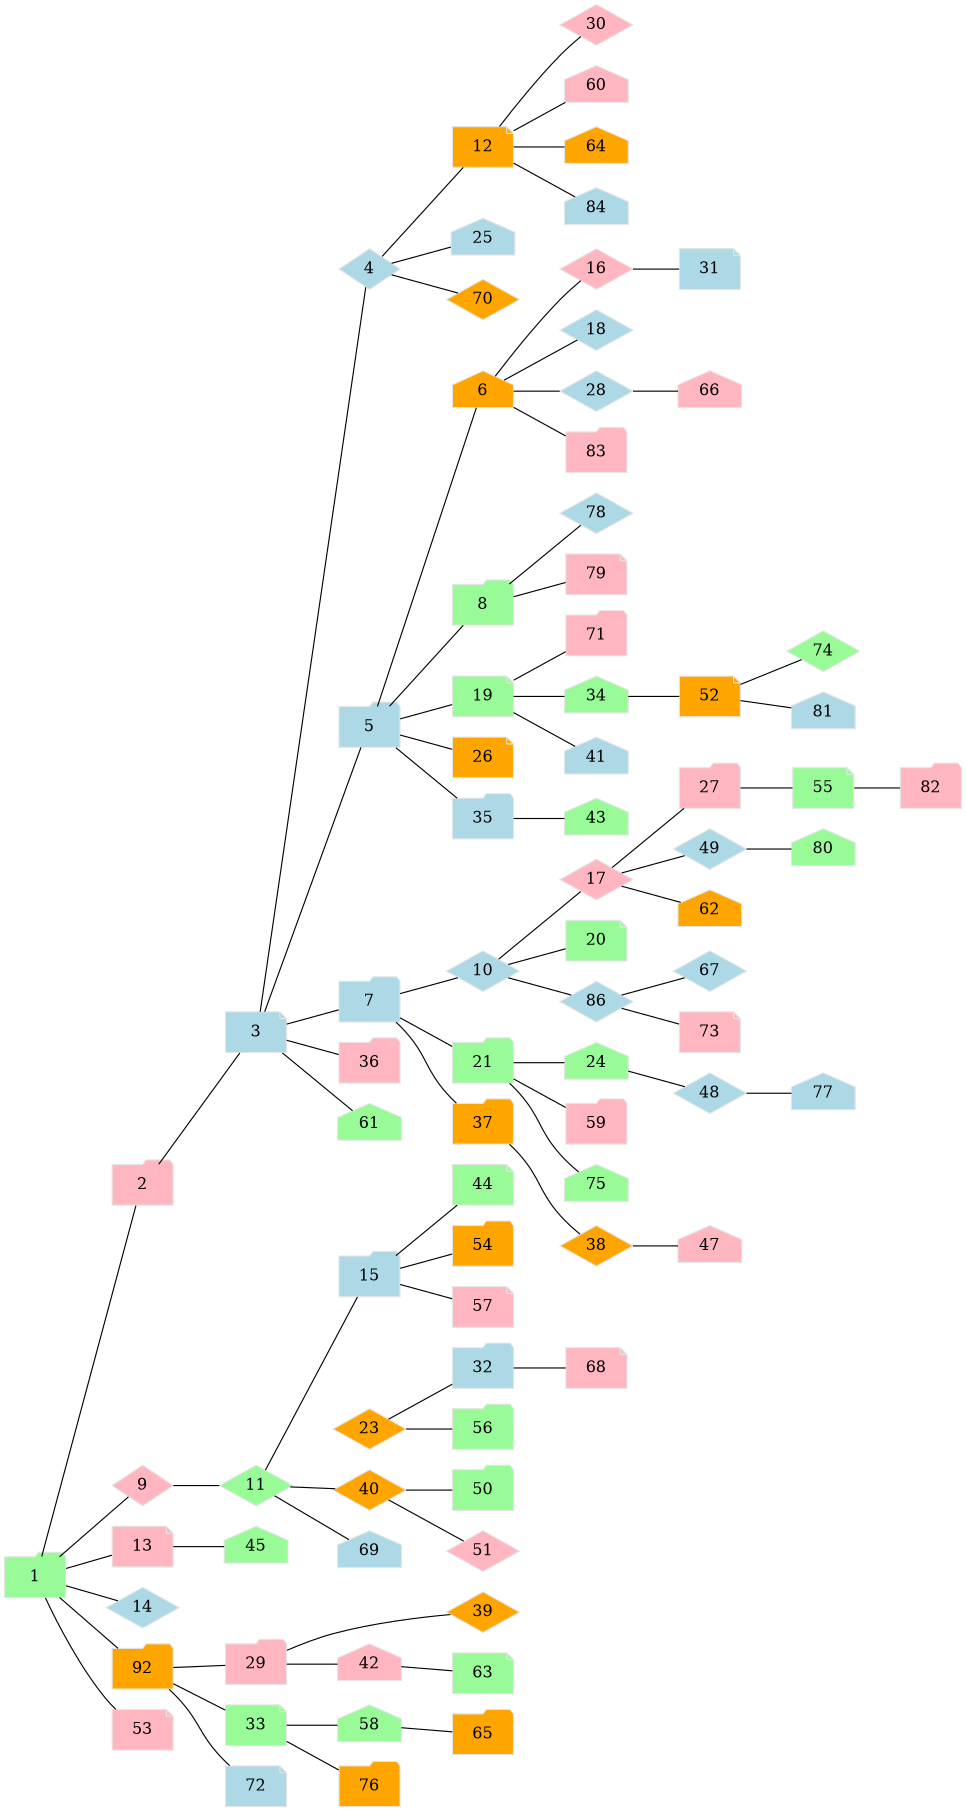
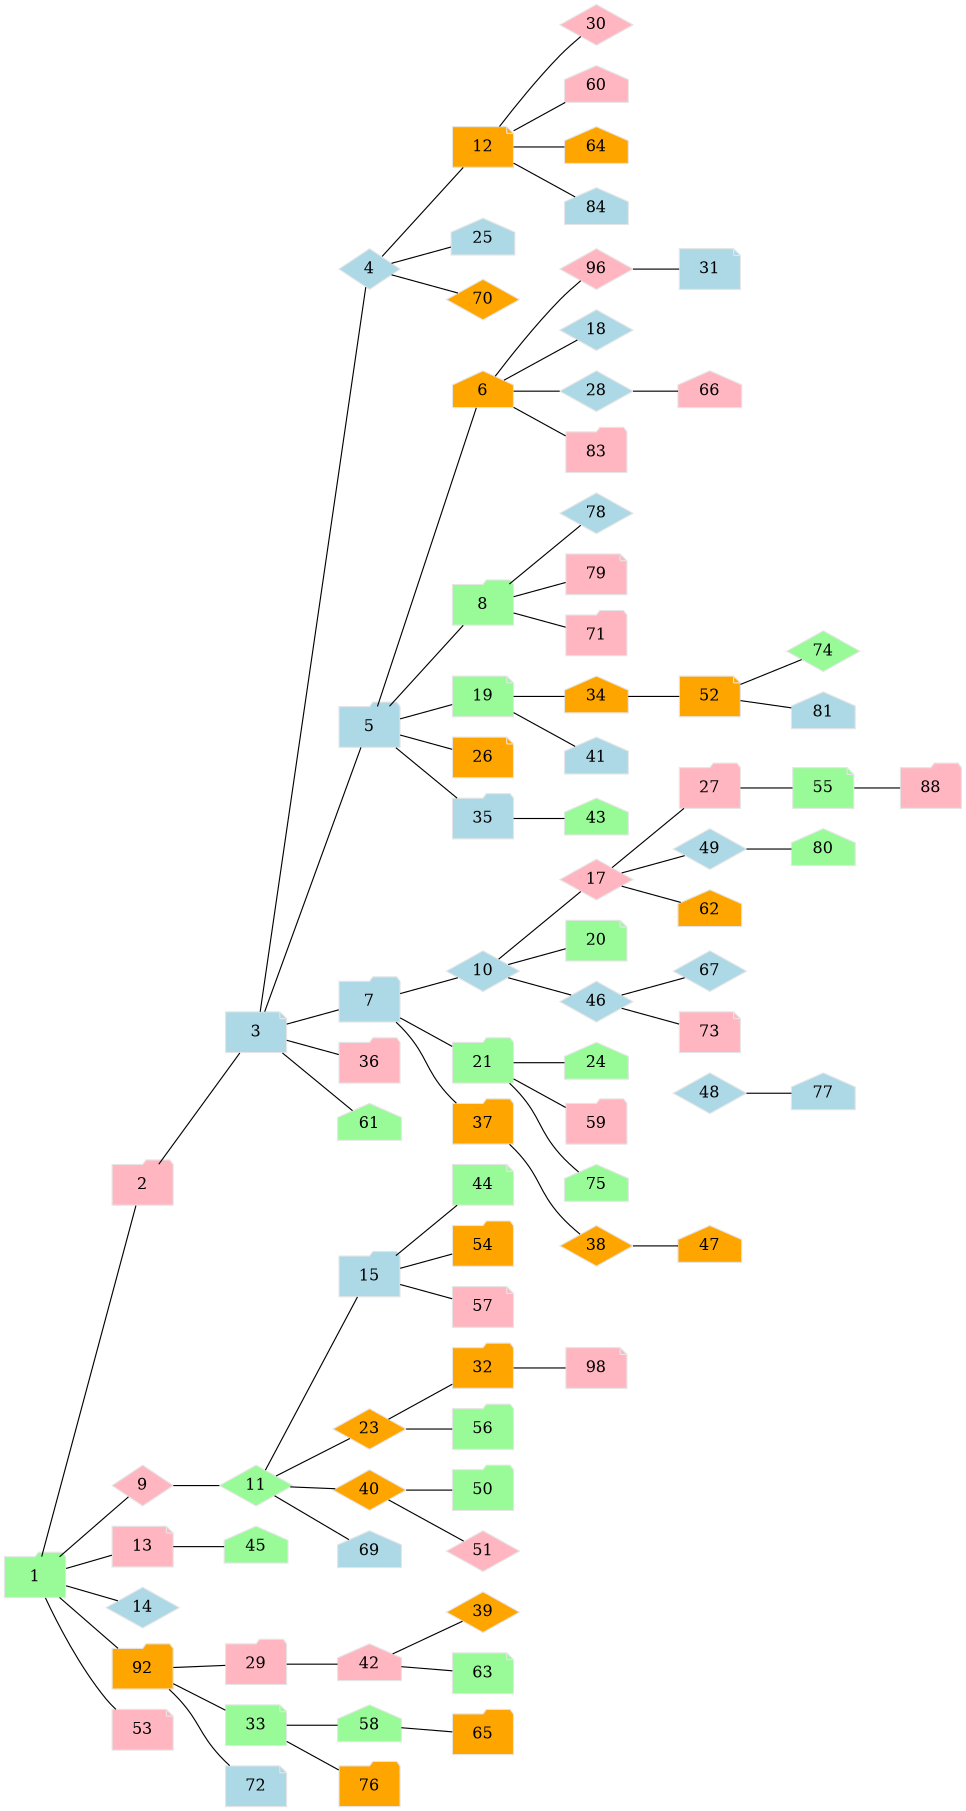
node "16": label "16" -> "96"
edge "71" -- "19": now "71" -- "8"
node "34": fillcolor palegreen -> orange
node "82": label "82" -> "88"
node "86": label "86" -> "46"
edge "24" -- "48": removed
node "47": fillcolor lightpink -> orange
node "32": fillcolor lightblue -> orange
node "68": label "68" -> "98"
edge "23" -- "11": added
edge "39" -- "29": now "39" -- "42"
